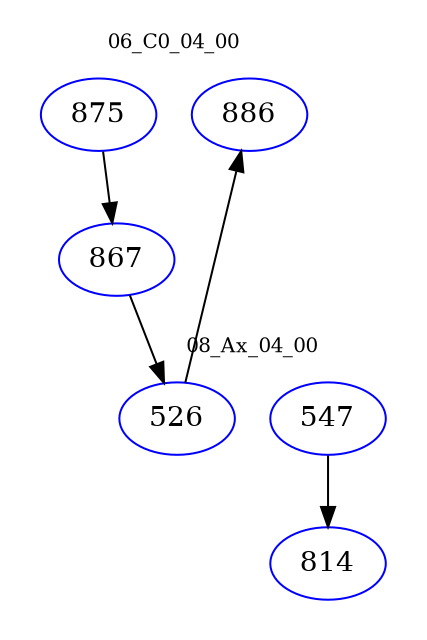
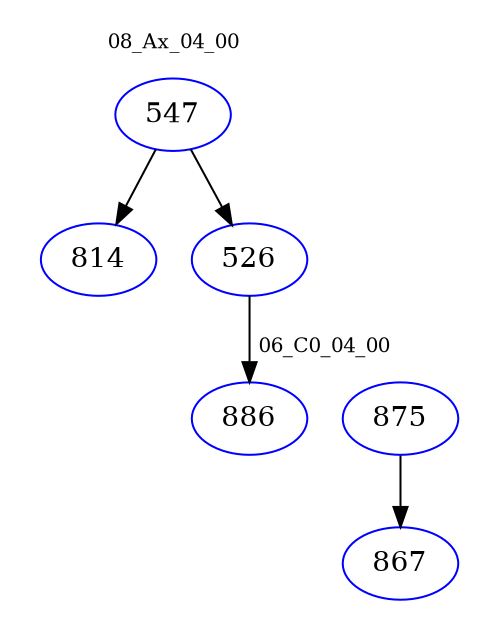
edge "867" -> "526": now "547" -> "526"
